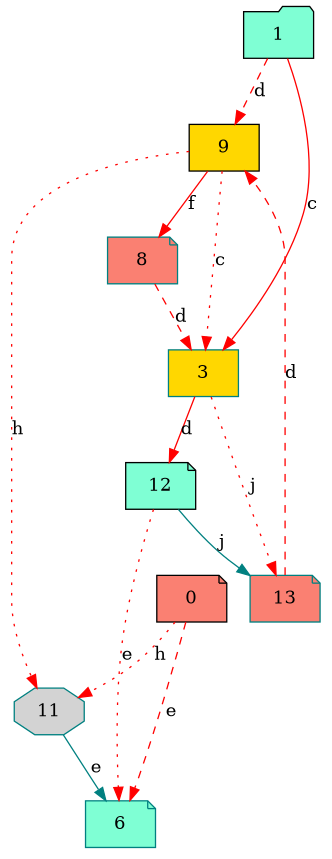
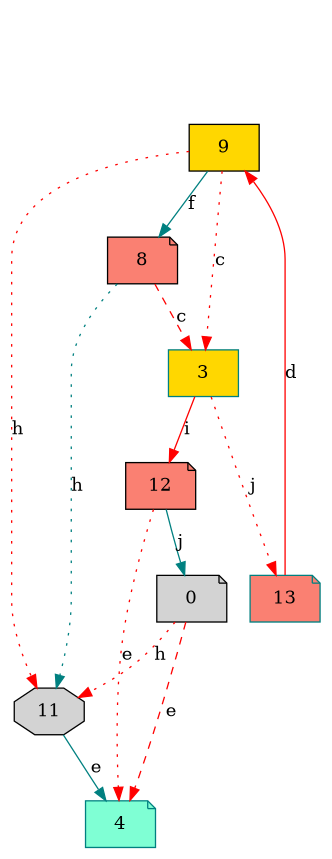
node "1": removed
edge "9" -> "8": color red -> teal
node "8": color teal -> black
edge "8" -> "3": label "d" -> "c"
edge "13" -> "9": style dashed -> solid
edge "3" -> "12": label "d" -> "i"
edge "8" -> "11": added, label "h"
node "12": fillcolor aquamarine -> salmon
edge "12" -> "13": now "12" -> "0"
node "0": fillcolor salmon -> lightgrey
node "11": color teal -> black
node "6": label "6" -> "4"
